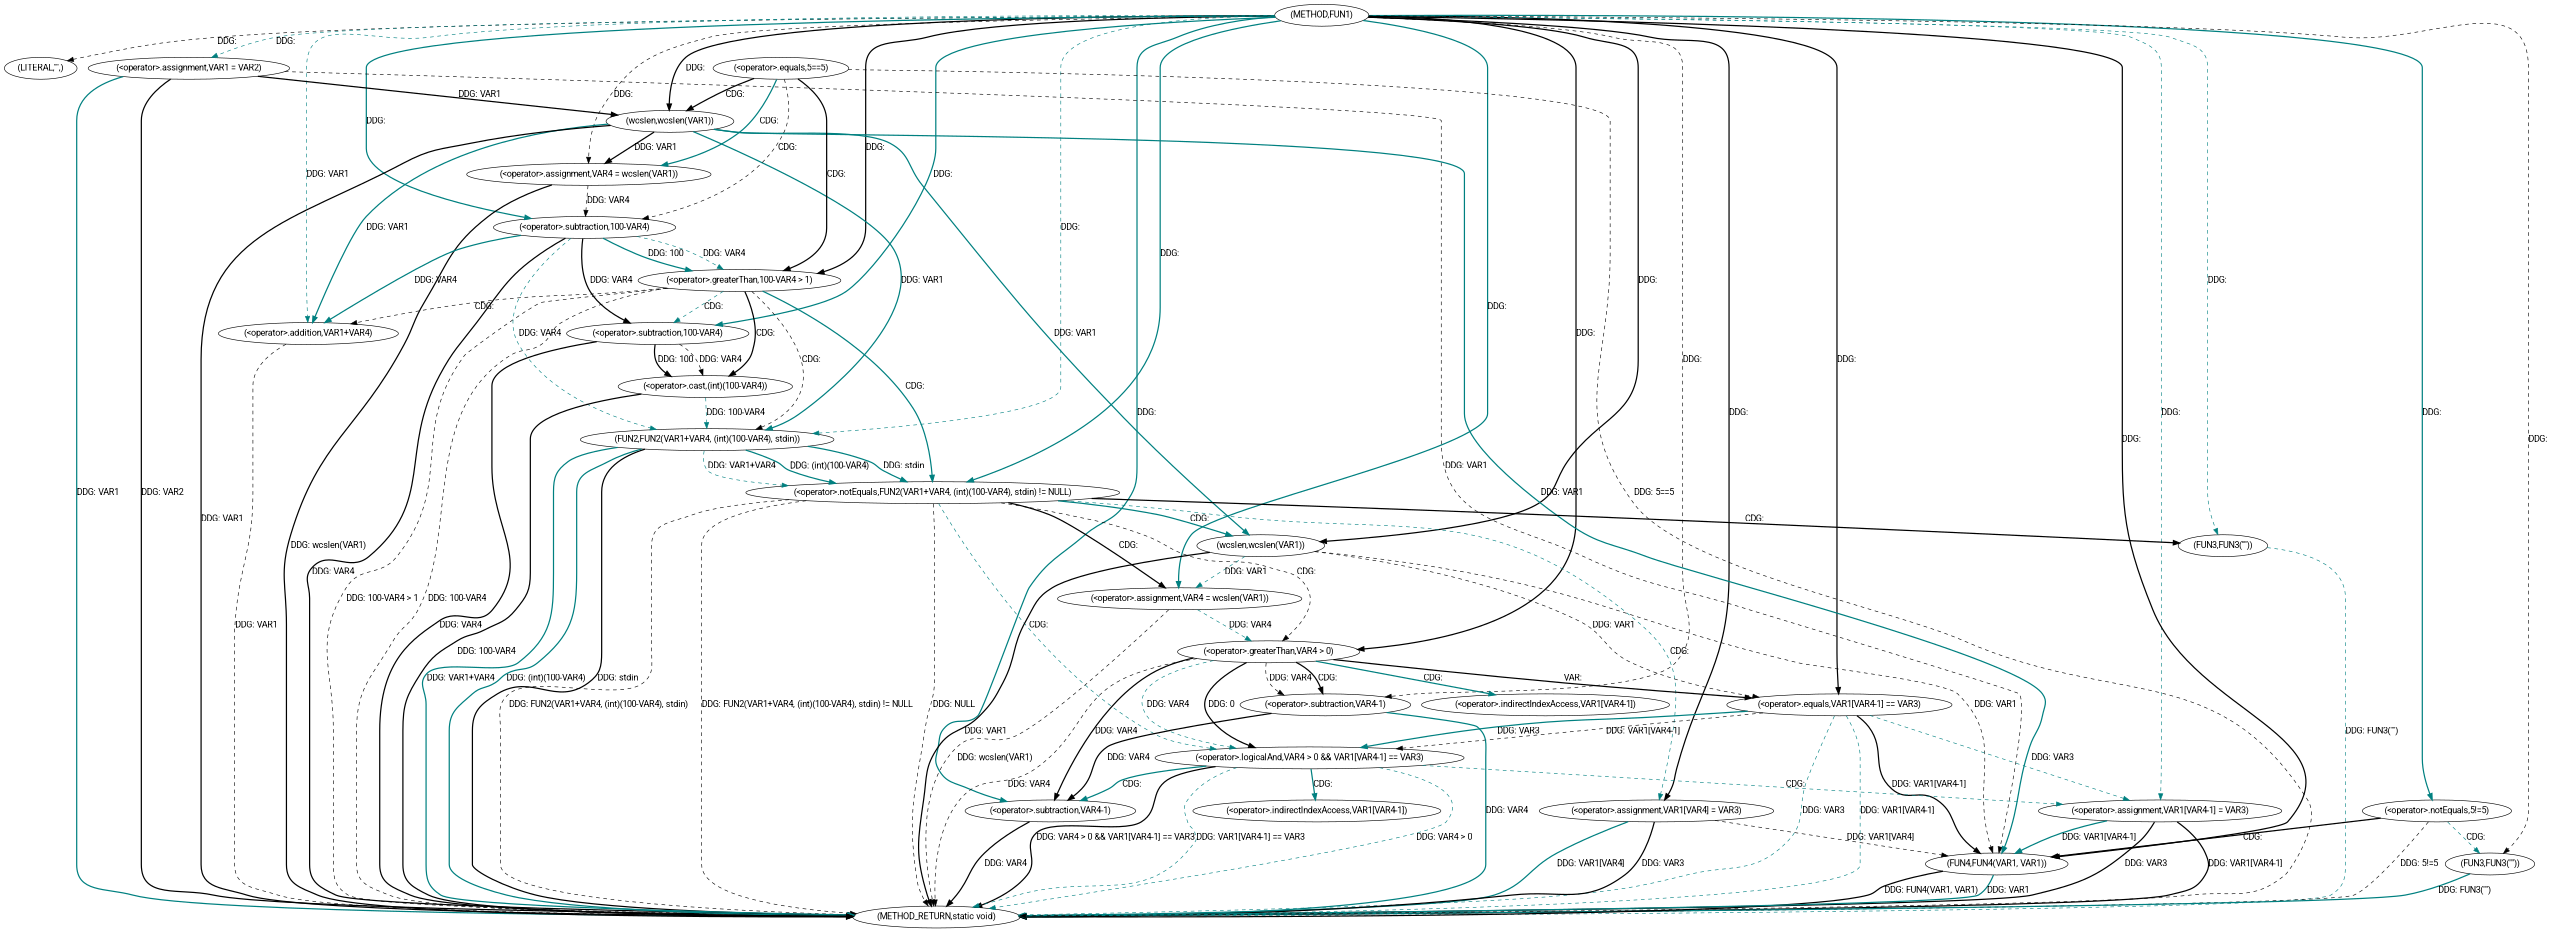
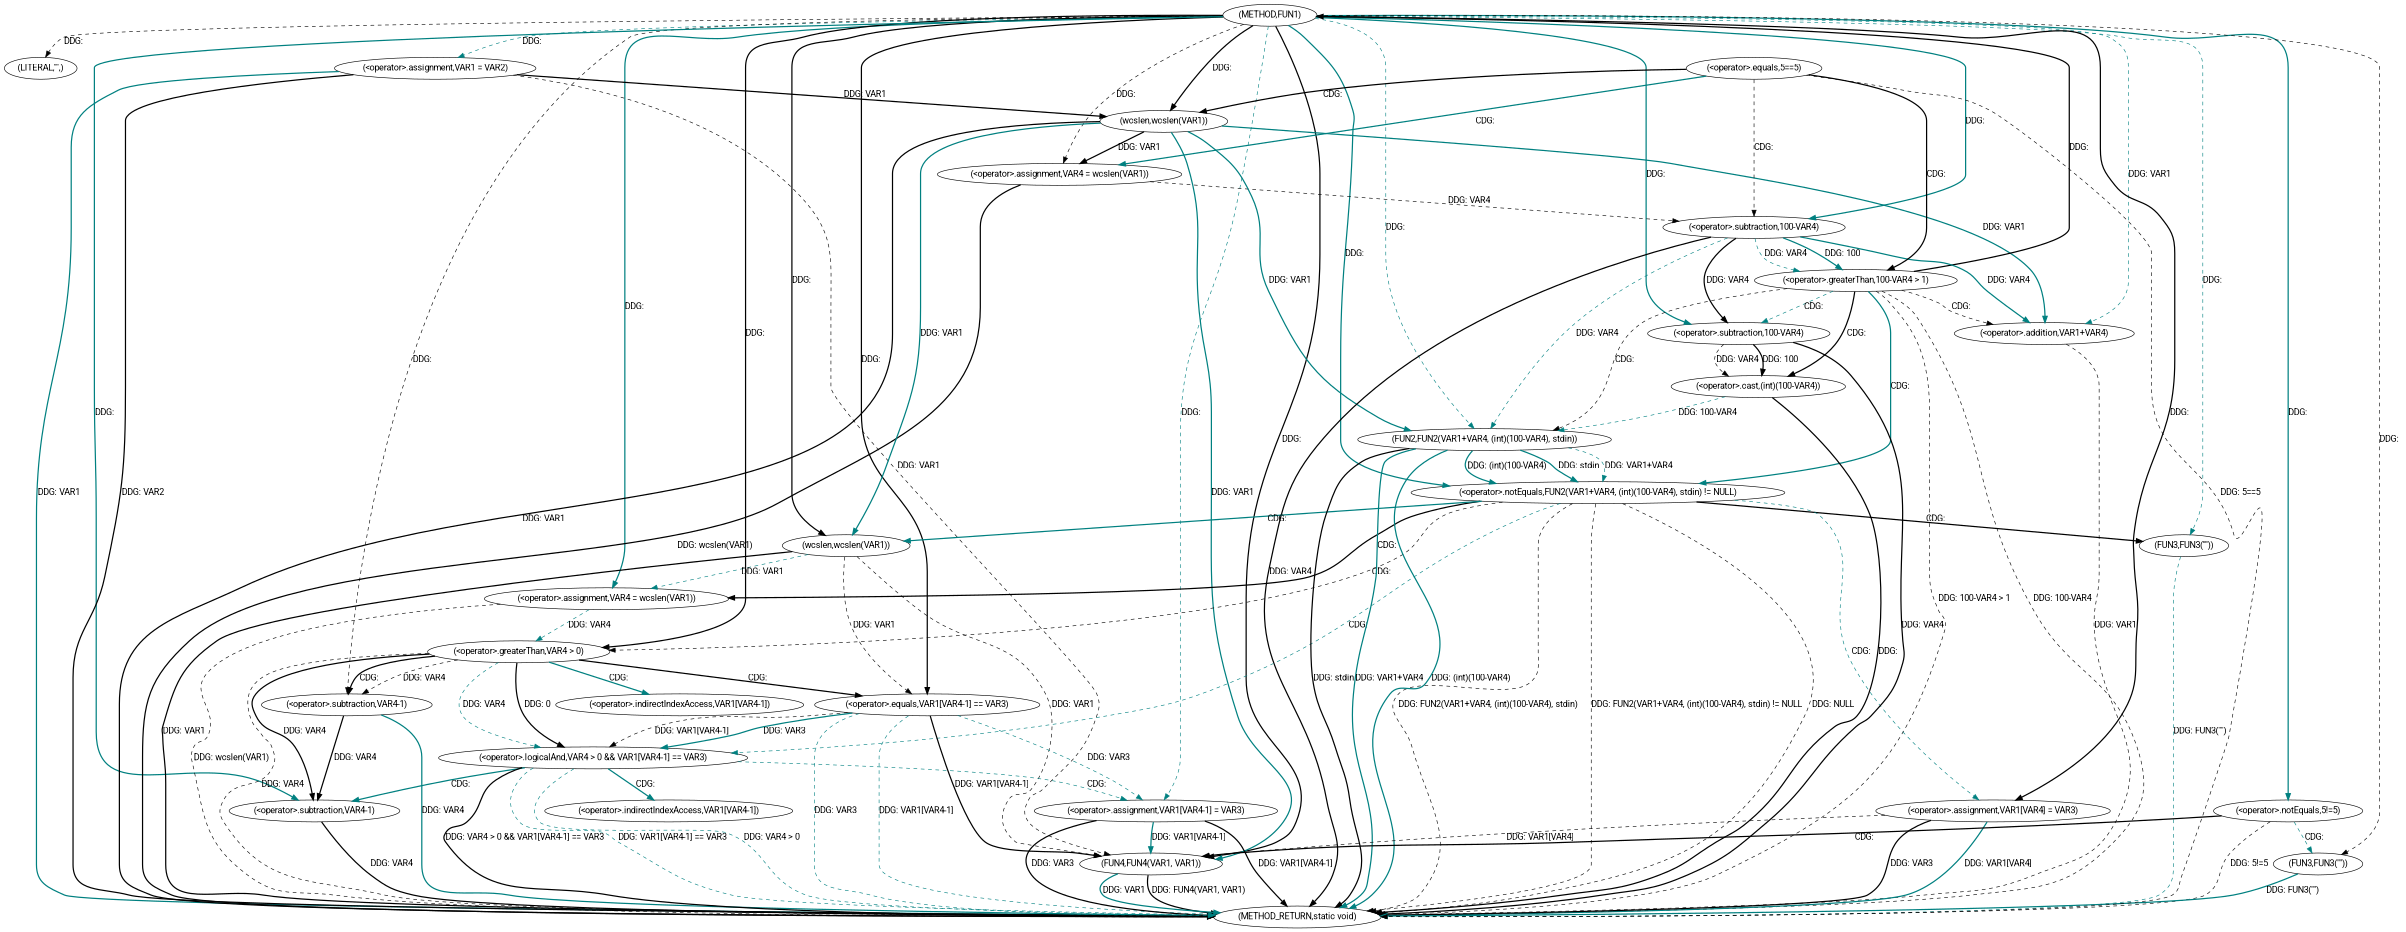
edge "(METHOD,FUN1)" -> "(<operator>.greaterThan,100-VAR4 > 1)": reversed
edge "(<operator>.cast,(int)(100-VAR4))" -> "(METHOD_RETURN,static void)": label "DDG: 100-VAR4" -> "DDG: "
edge "(<operator>.greaterThan,VAR4 > 0)" -> "(<operator>.equals,VAR1[VAR4-1] == VAR3)": label "VAR: " -> "CDG: "
